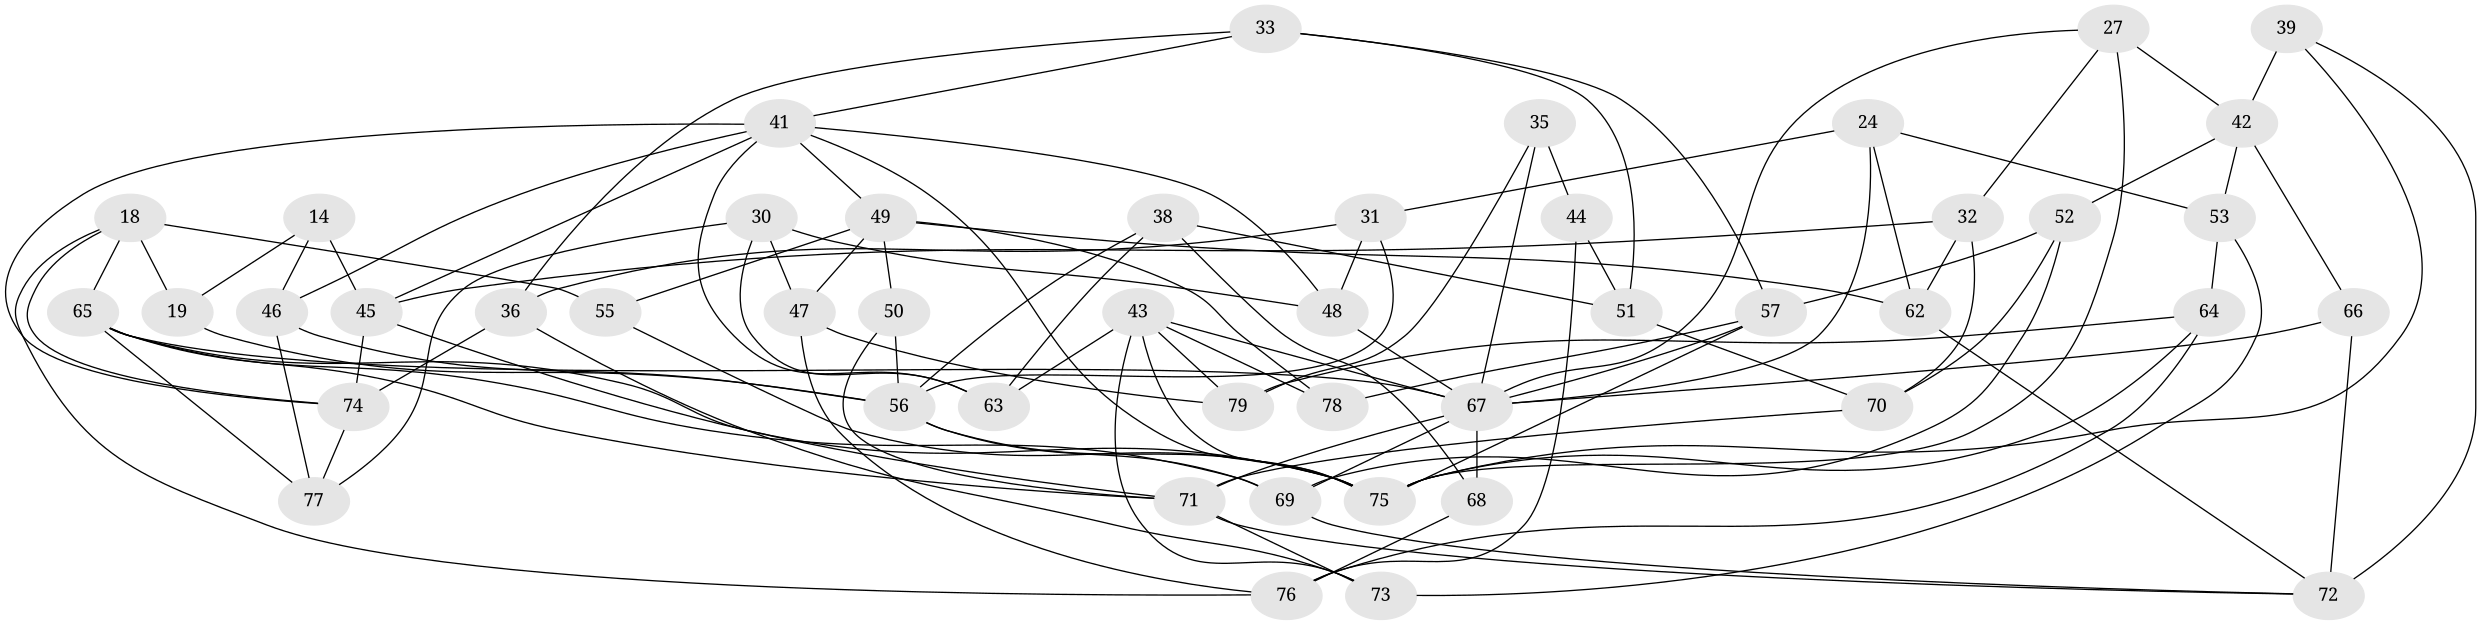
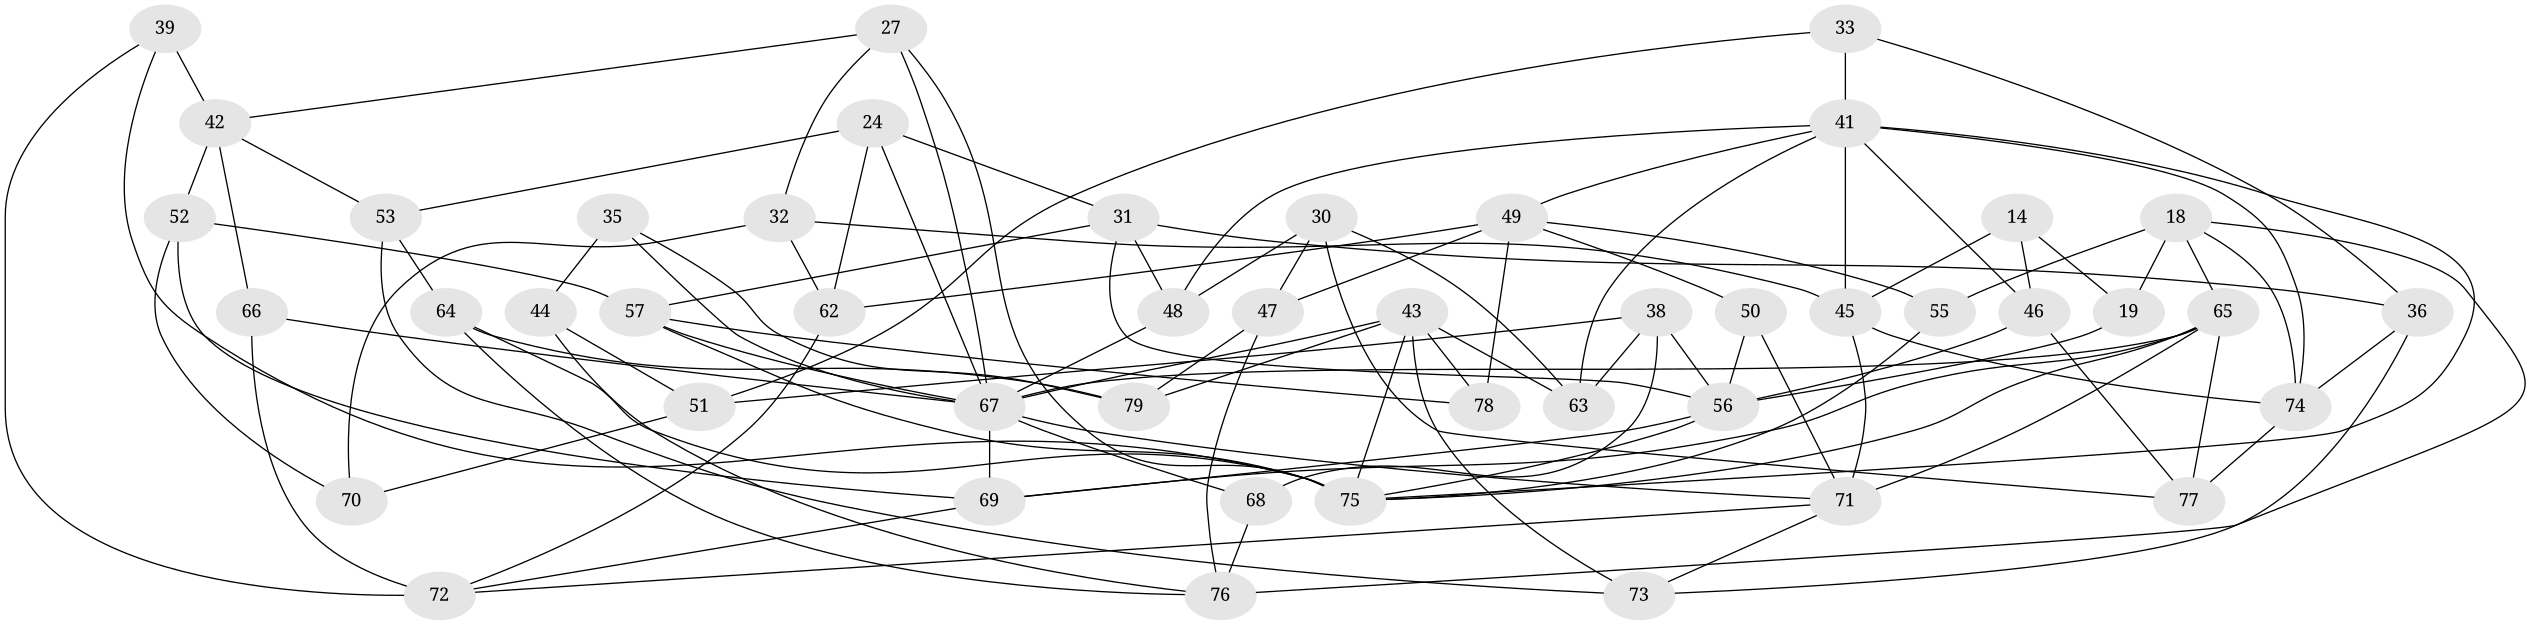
edge "33" -- "57": now "31" -- "57"
edge "70" -- "71": removed
